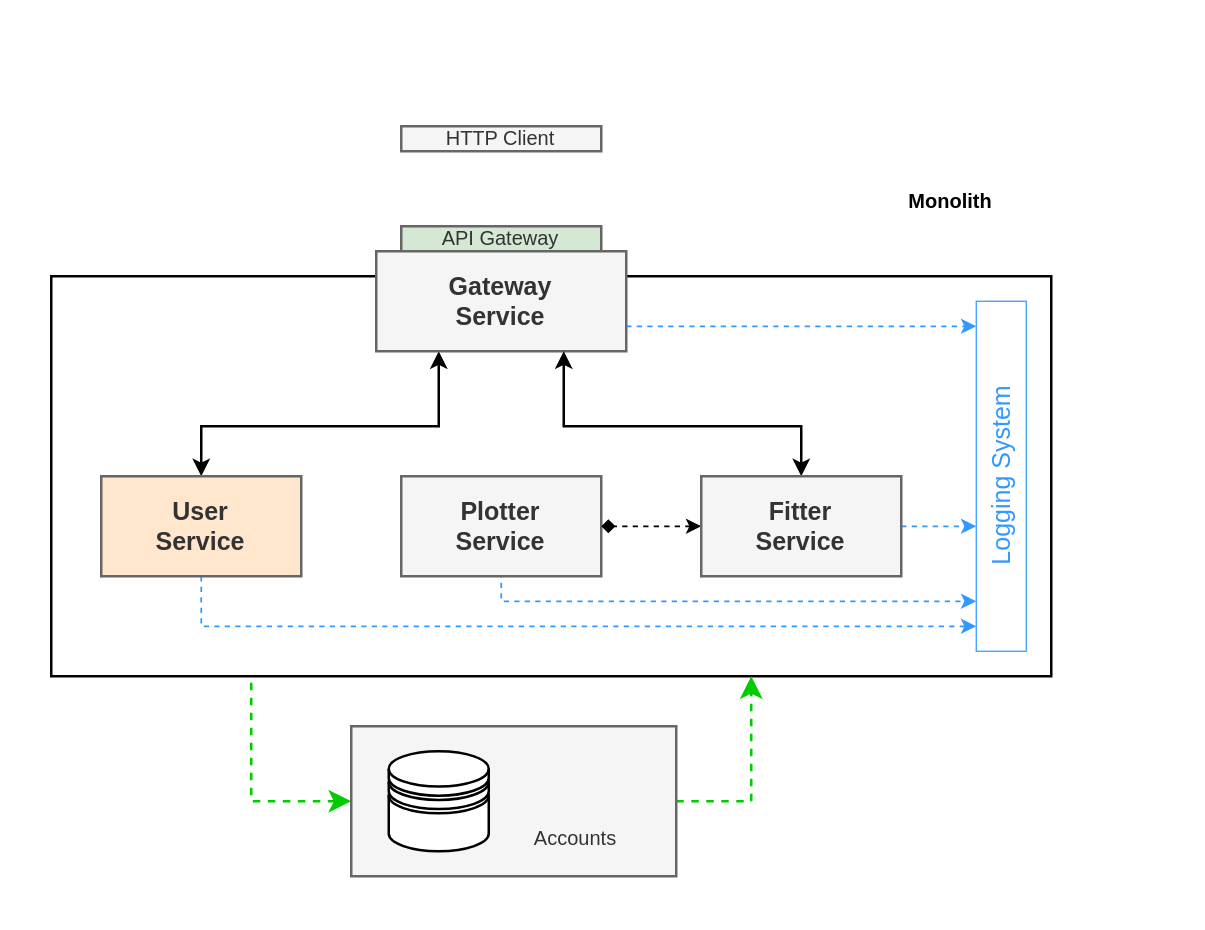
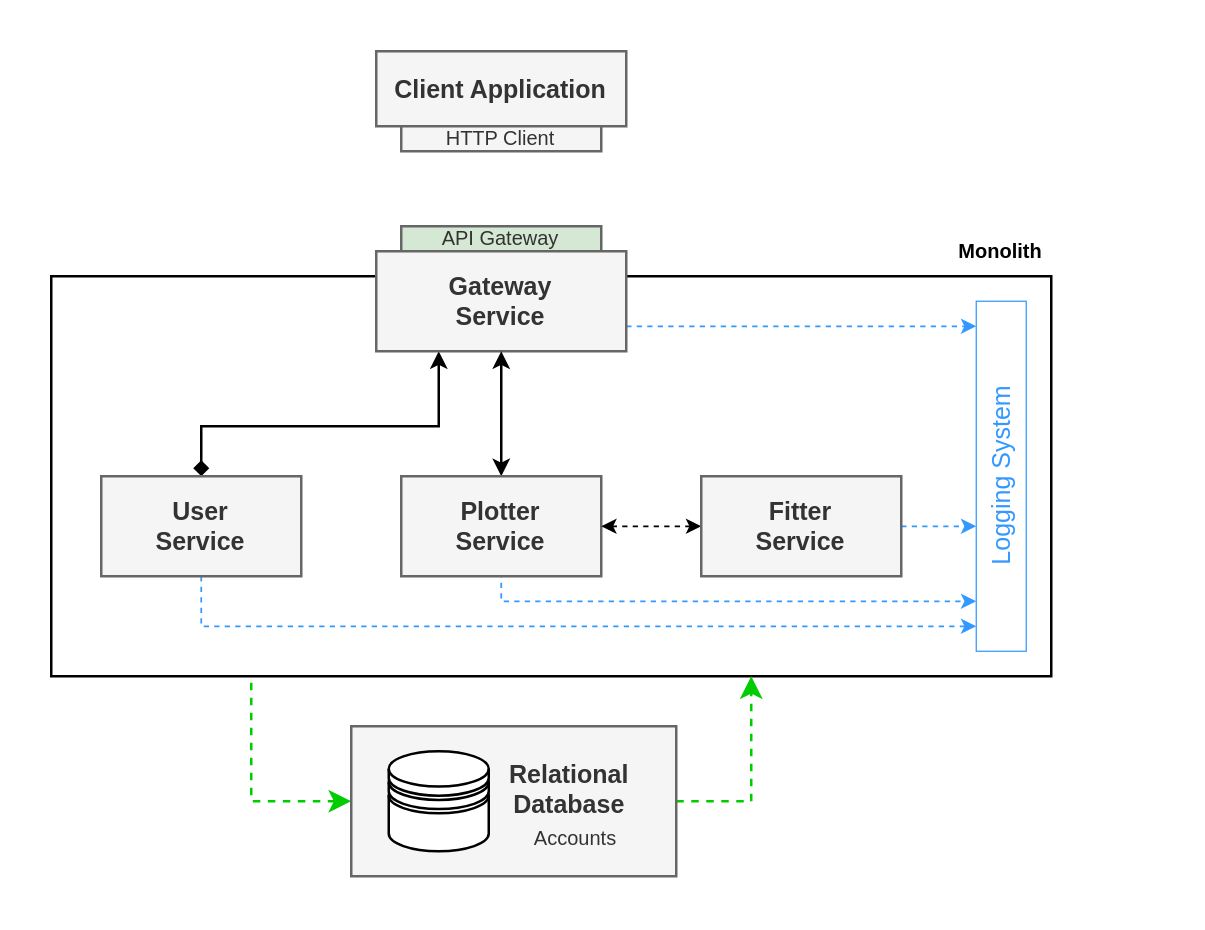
node "Client Application": added
node "Monolith": moved (951, 201) -> (1001, 251)
edge "GatewayService" -- "Plotter Service": added
edge "GatewayService" -- "Fitter Service": removed
edge "GatewayService" -- "User Service": arrowhead classic -> diamond
node "User Service": fillcolor #ffe6cc -> #f5f5f5
edge "Plotter Service" -- "Fitter Service": arrowhead diamond -> classic
node "Relational Database": added
